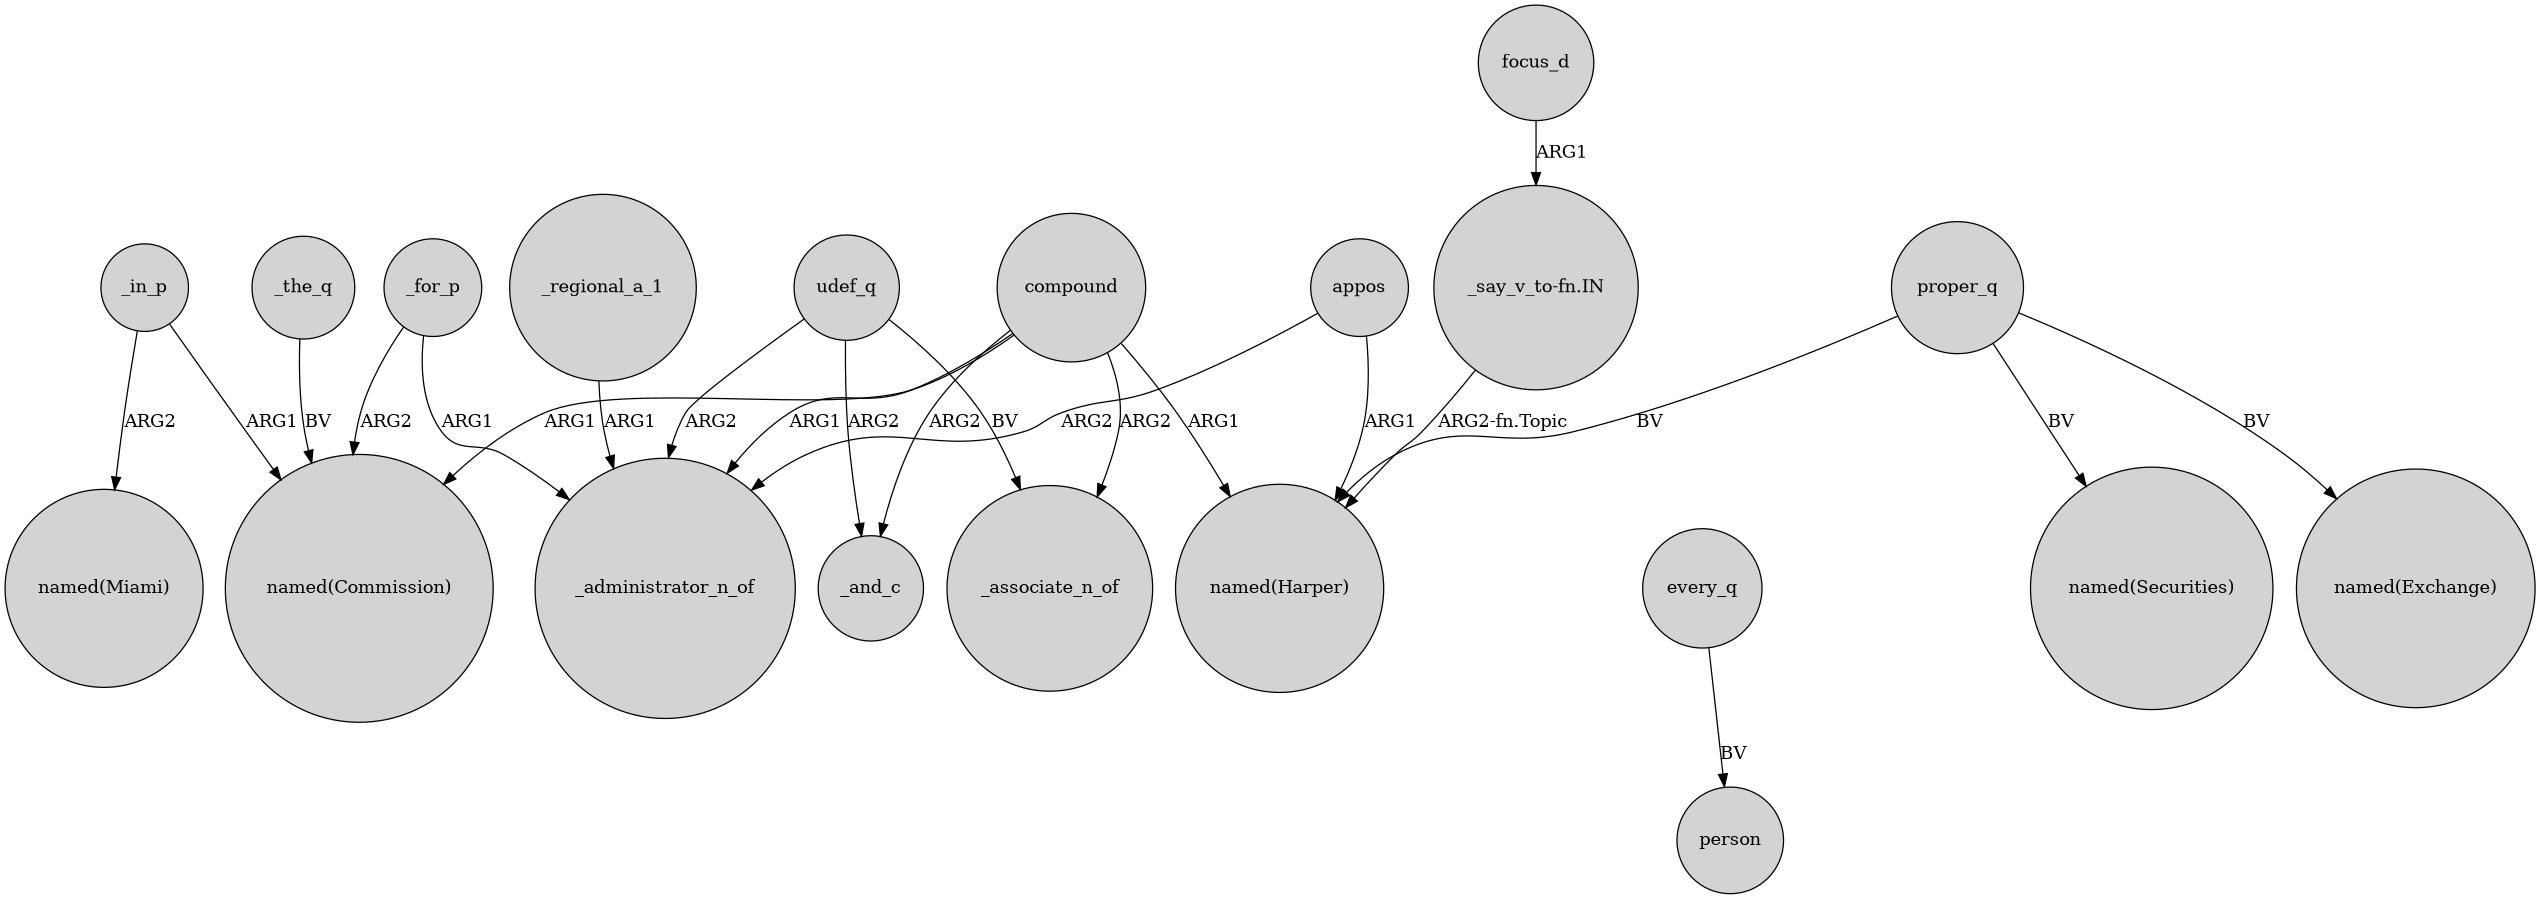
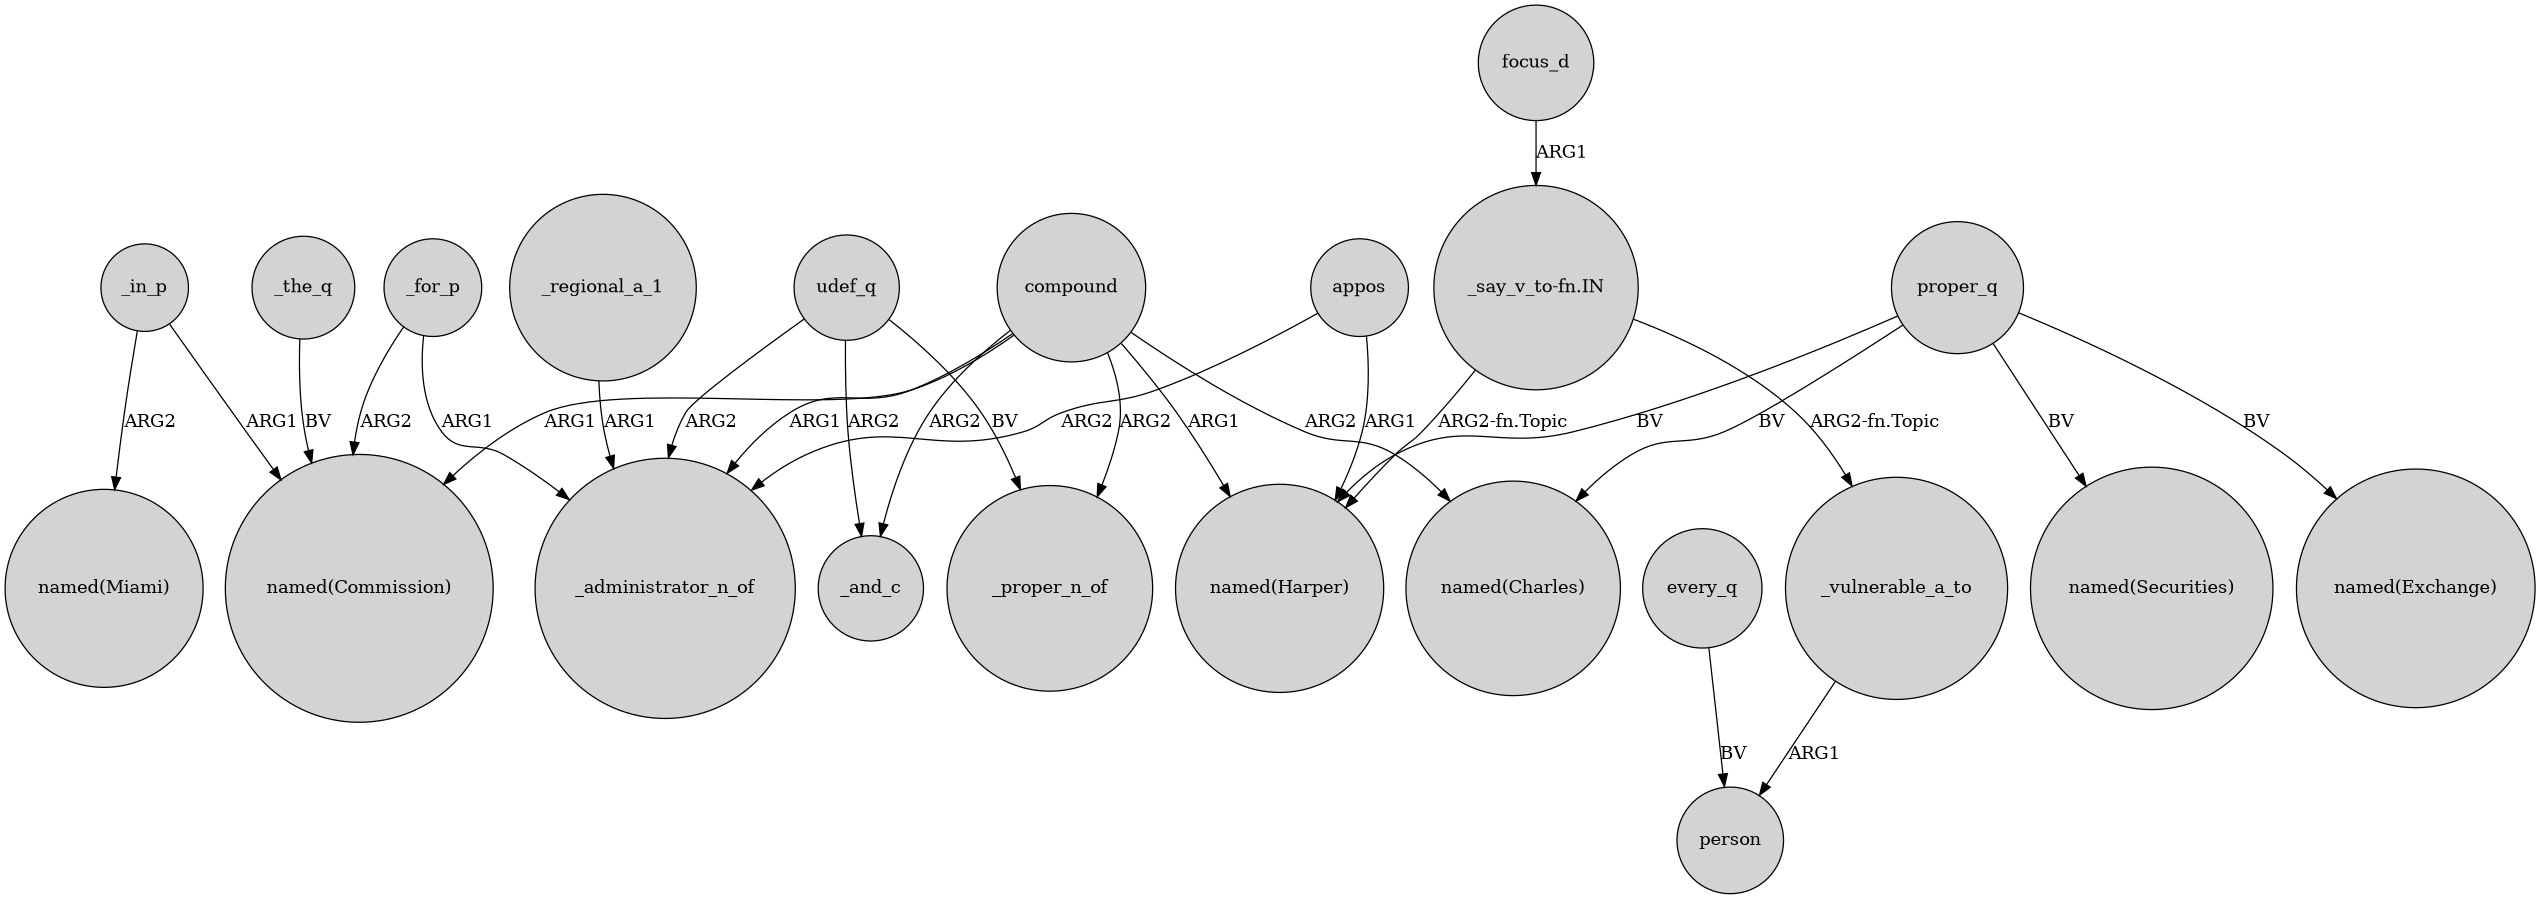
node "_associate_n_of": label "_associate_n_of" -> "_proper_n_of"
node "named(Charles)": added
node "_vulnerable_a_to": added
